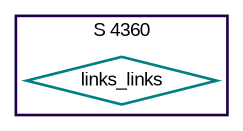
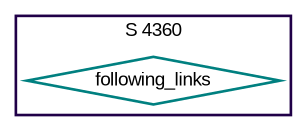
node "links_links": label "links_links" -> "following_links"
